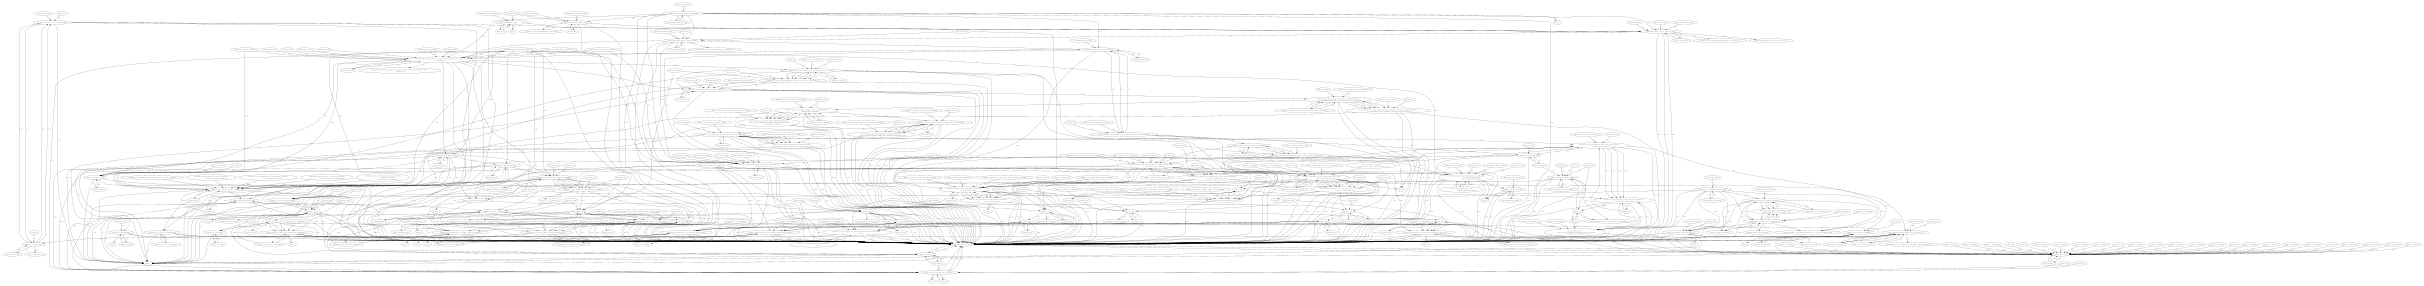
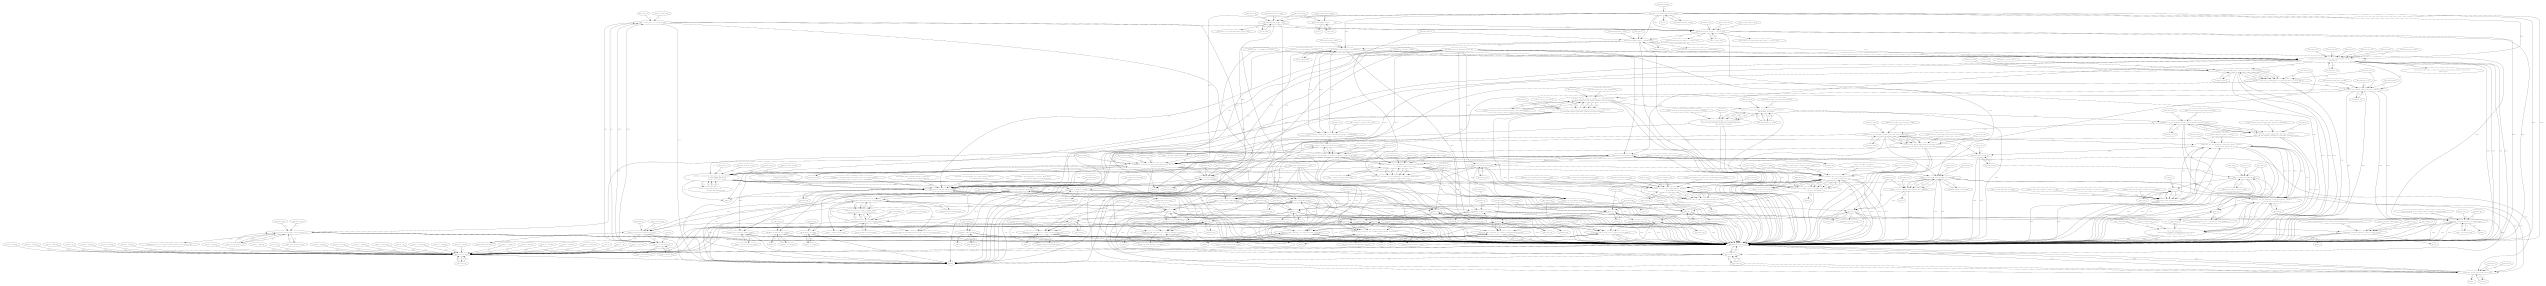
edge "(Call,be32_to_cpus(&header.cluster_bits))" -> "(Call,1 << header.cluster_bits)": removed, label "DDG:"
